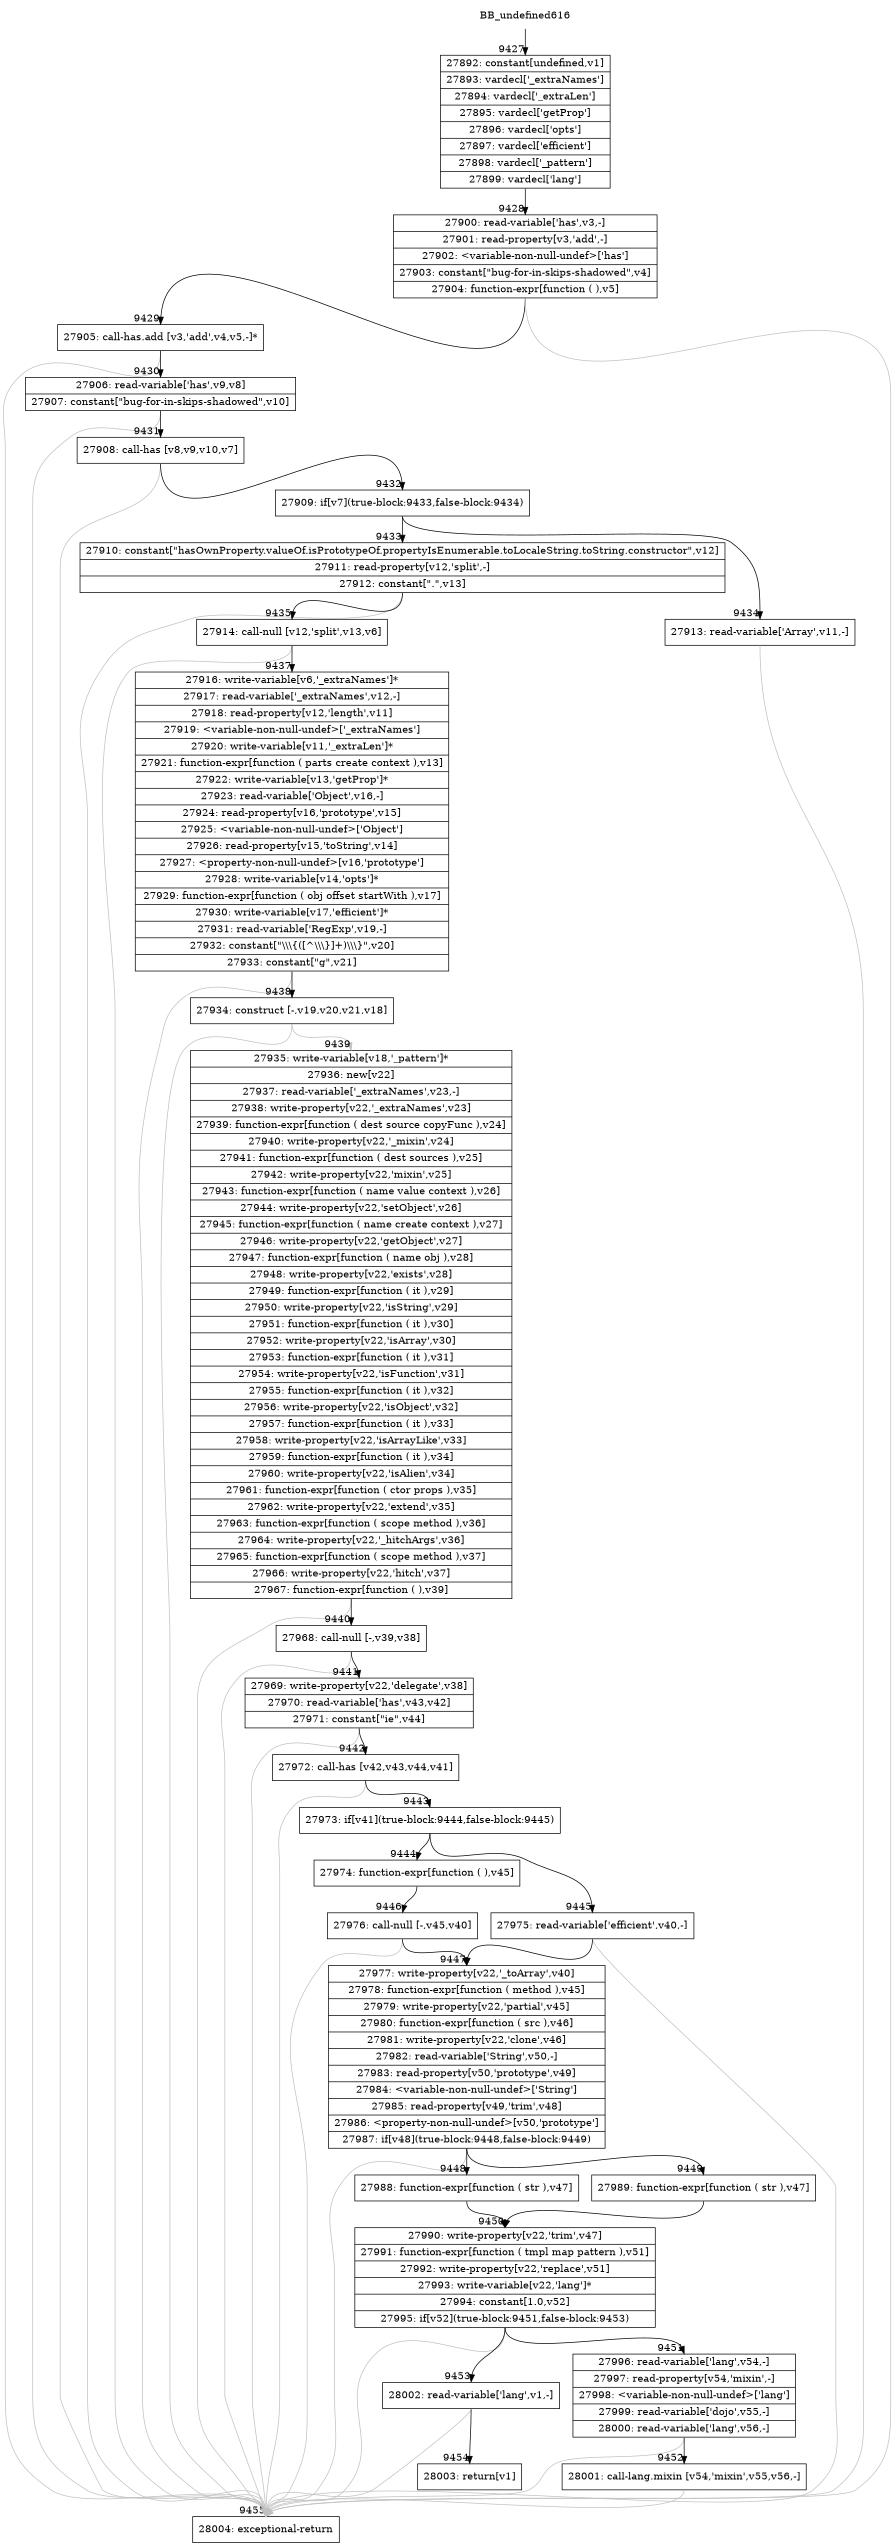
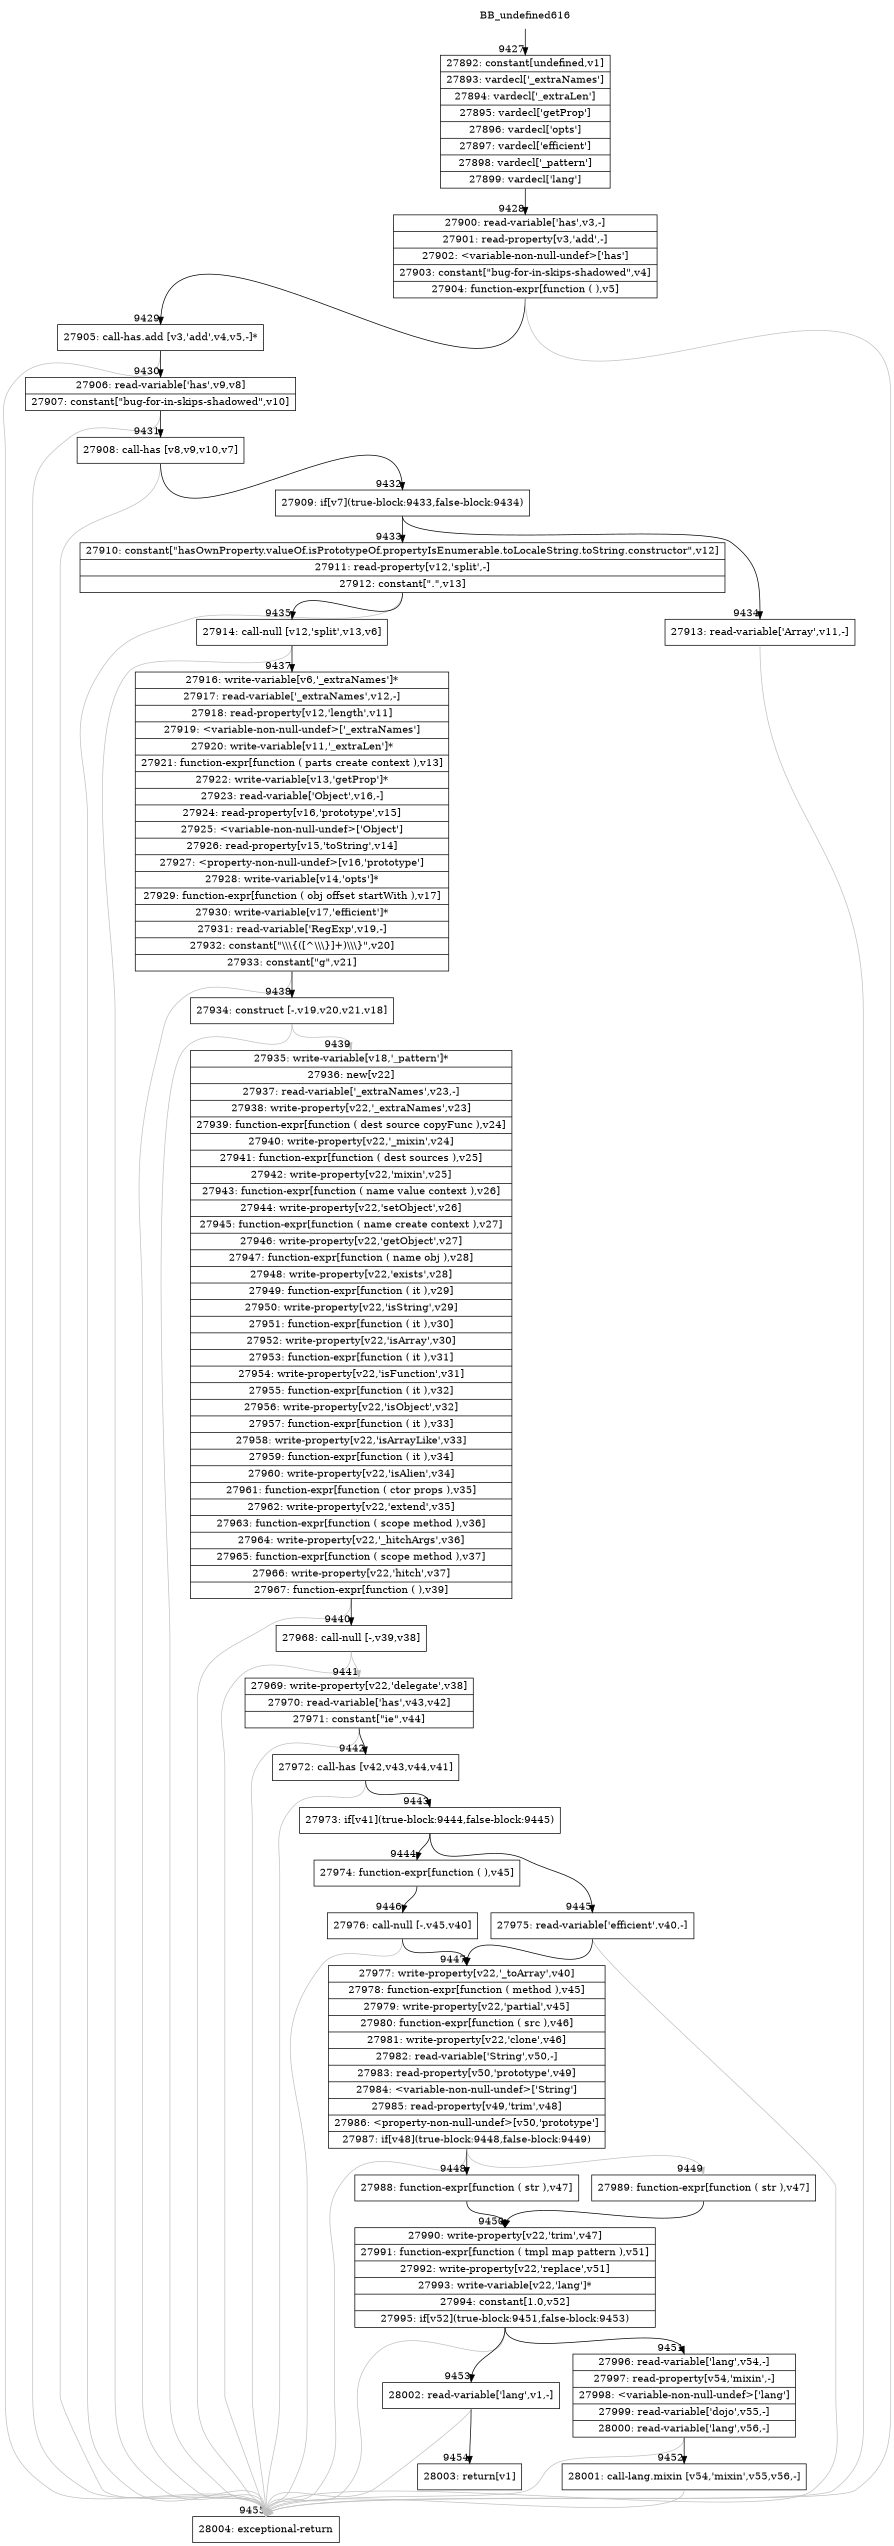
edge "27968: call-null [-,v39,v38]" -> "27969: write-property[v22,'delegate',v38]": color black -> gray
edge "27977: write-property[v22,'_toArray',v40]" -> "27989: function-expr[function ( str ),v47]": color black -> gray
